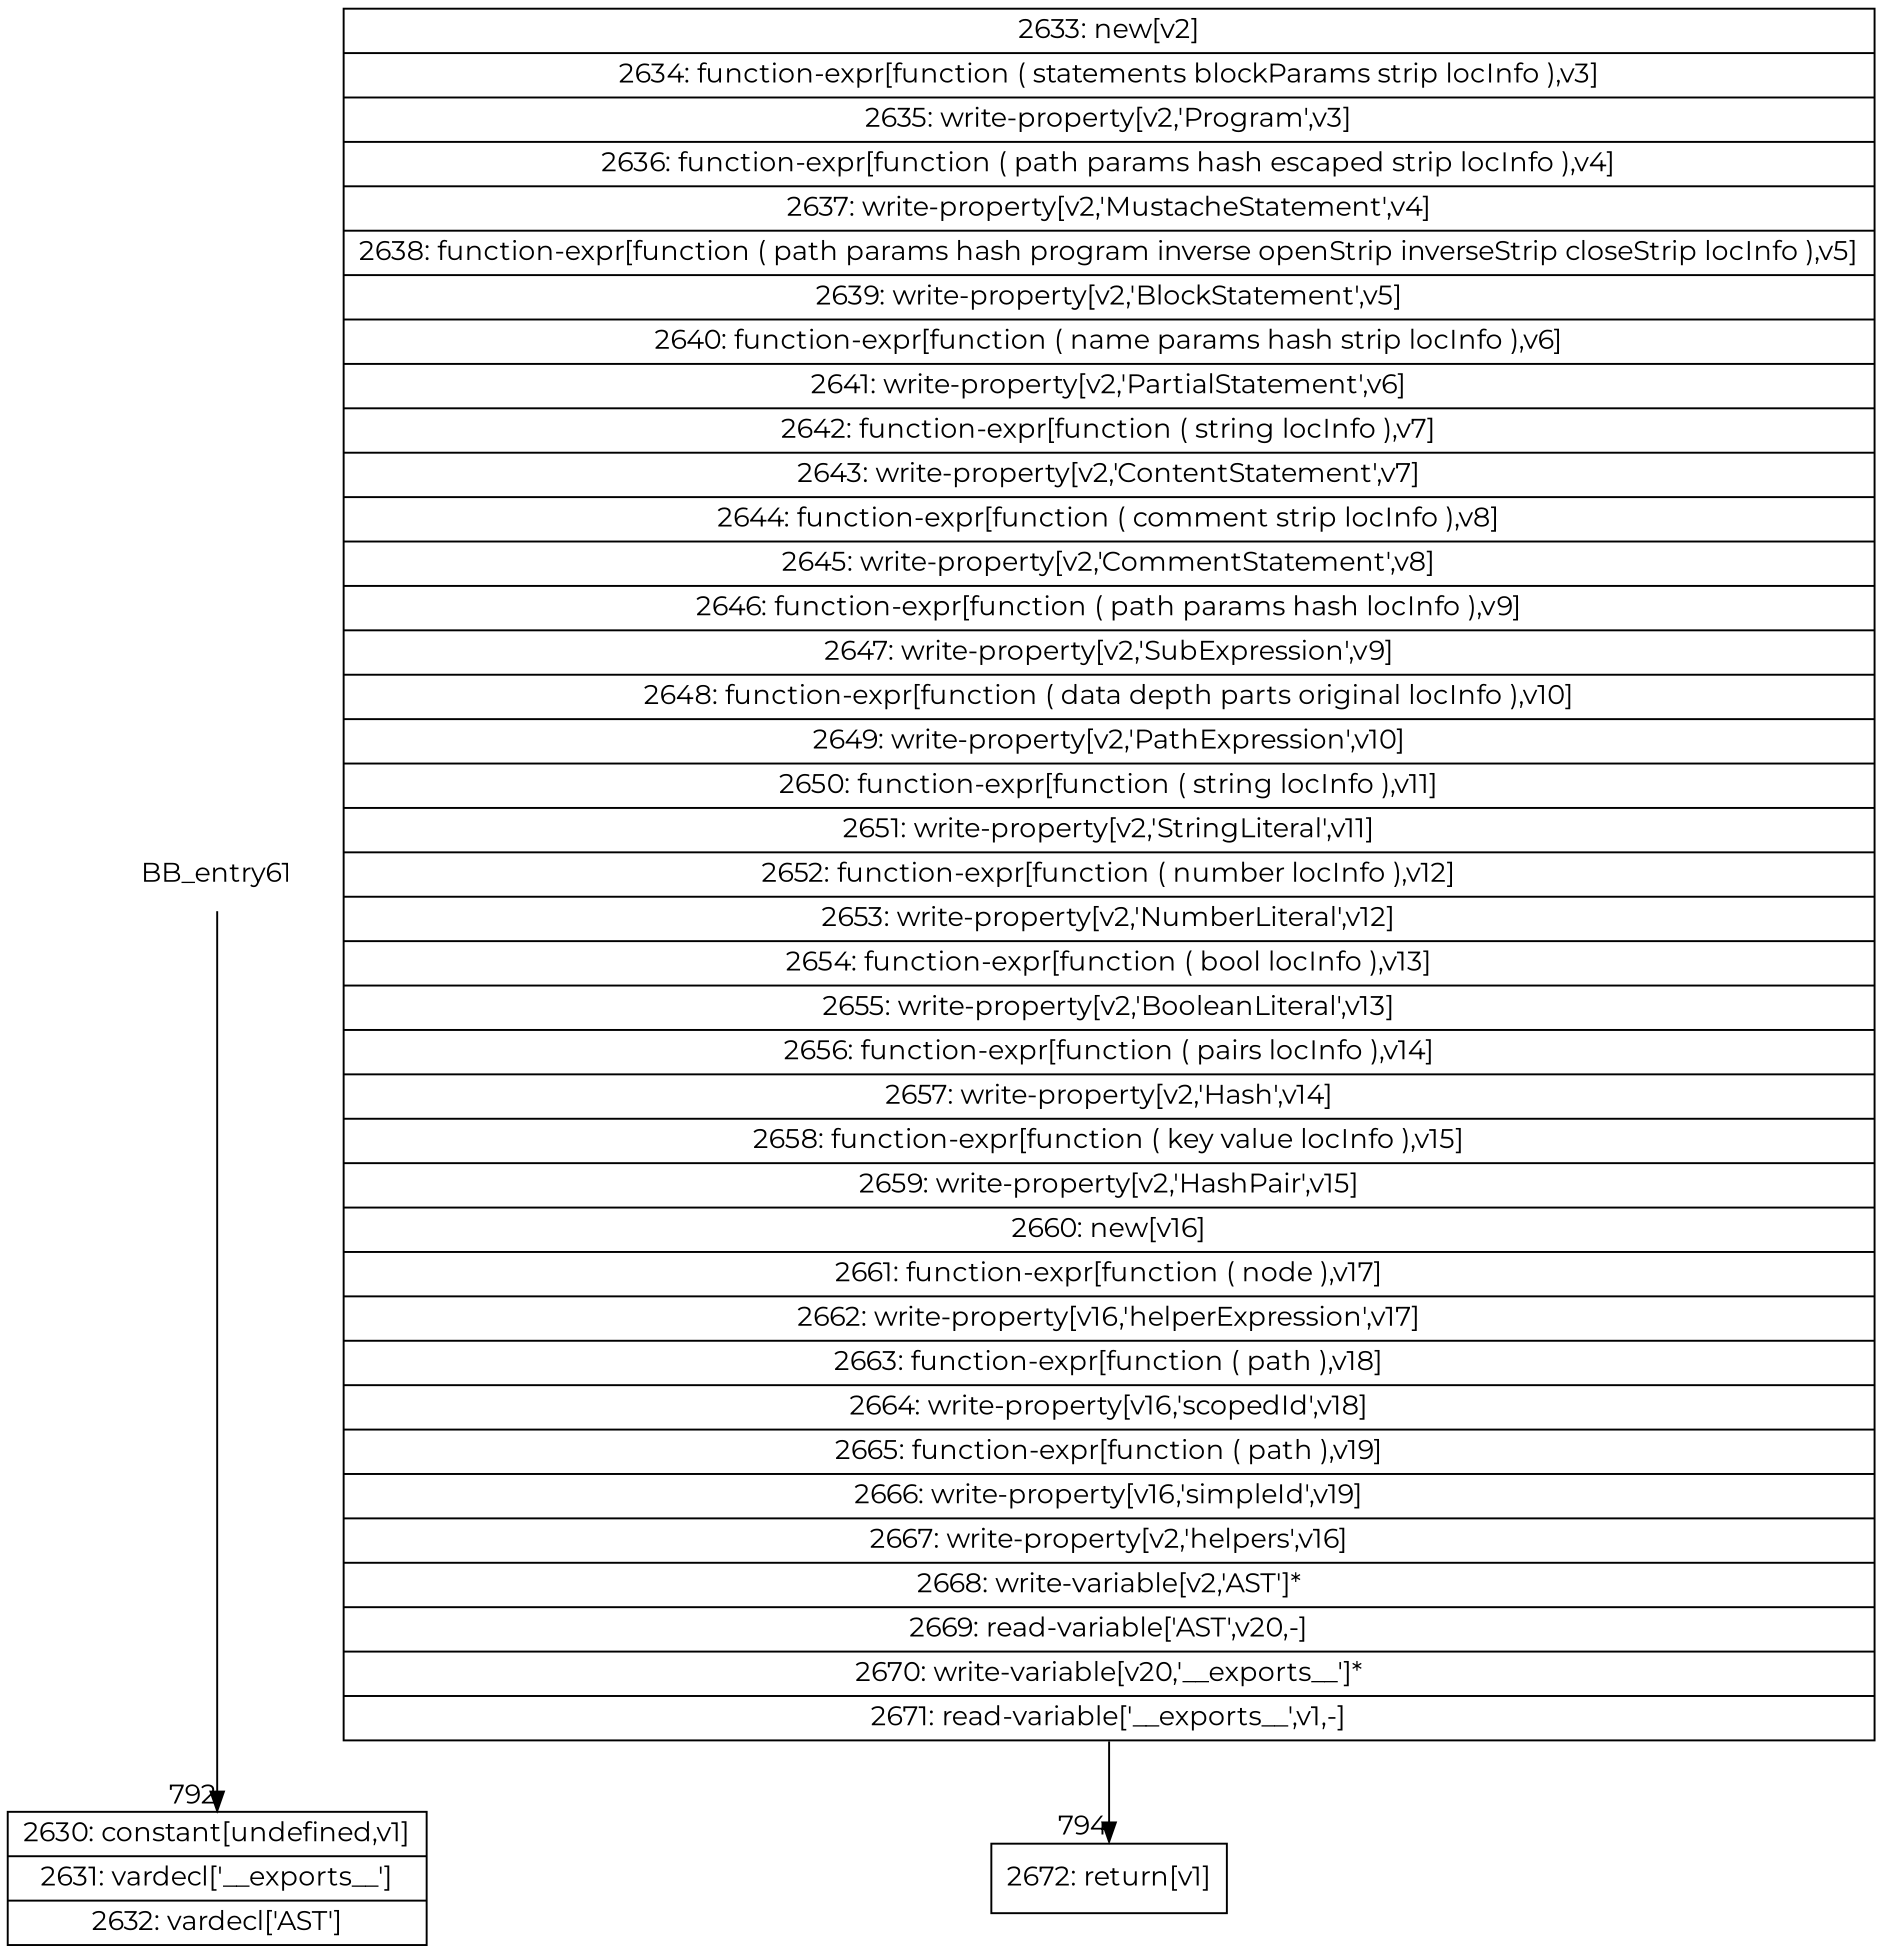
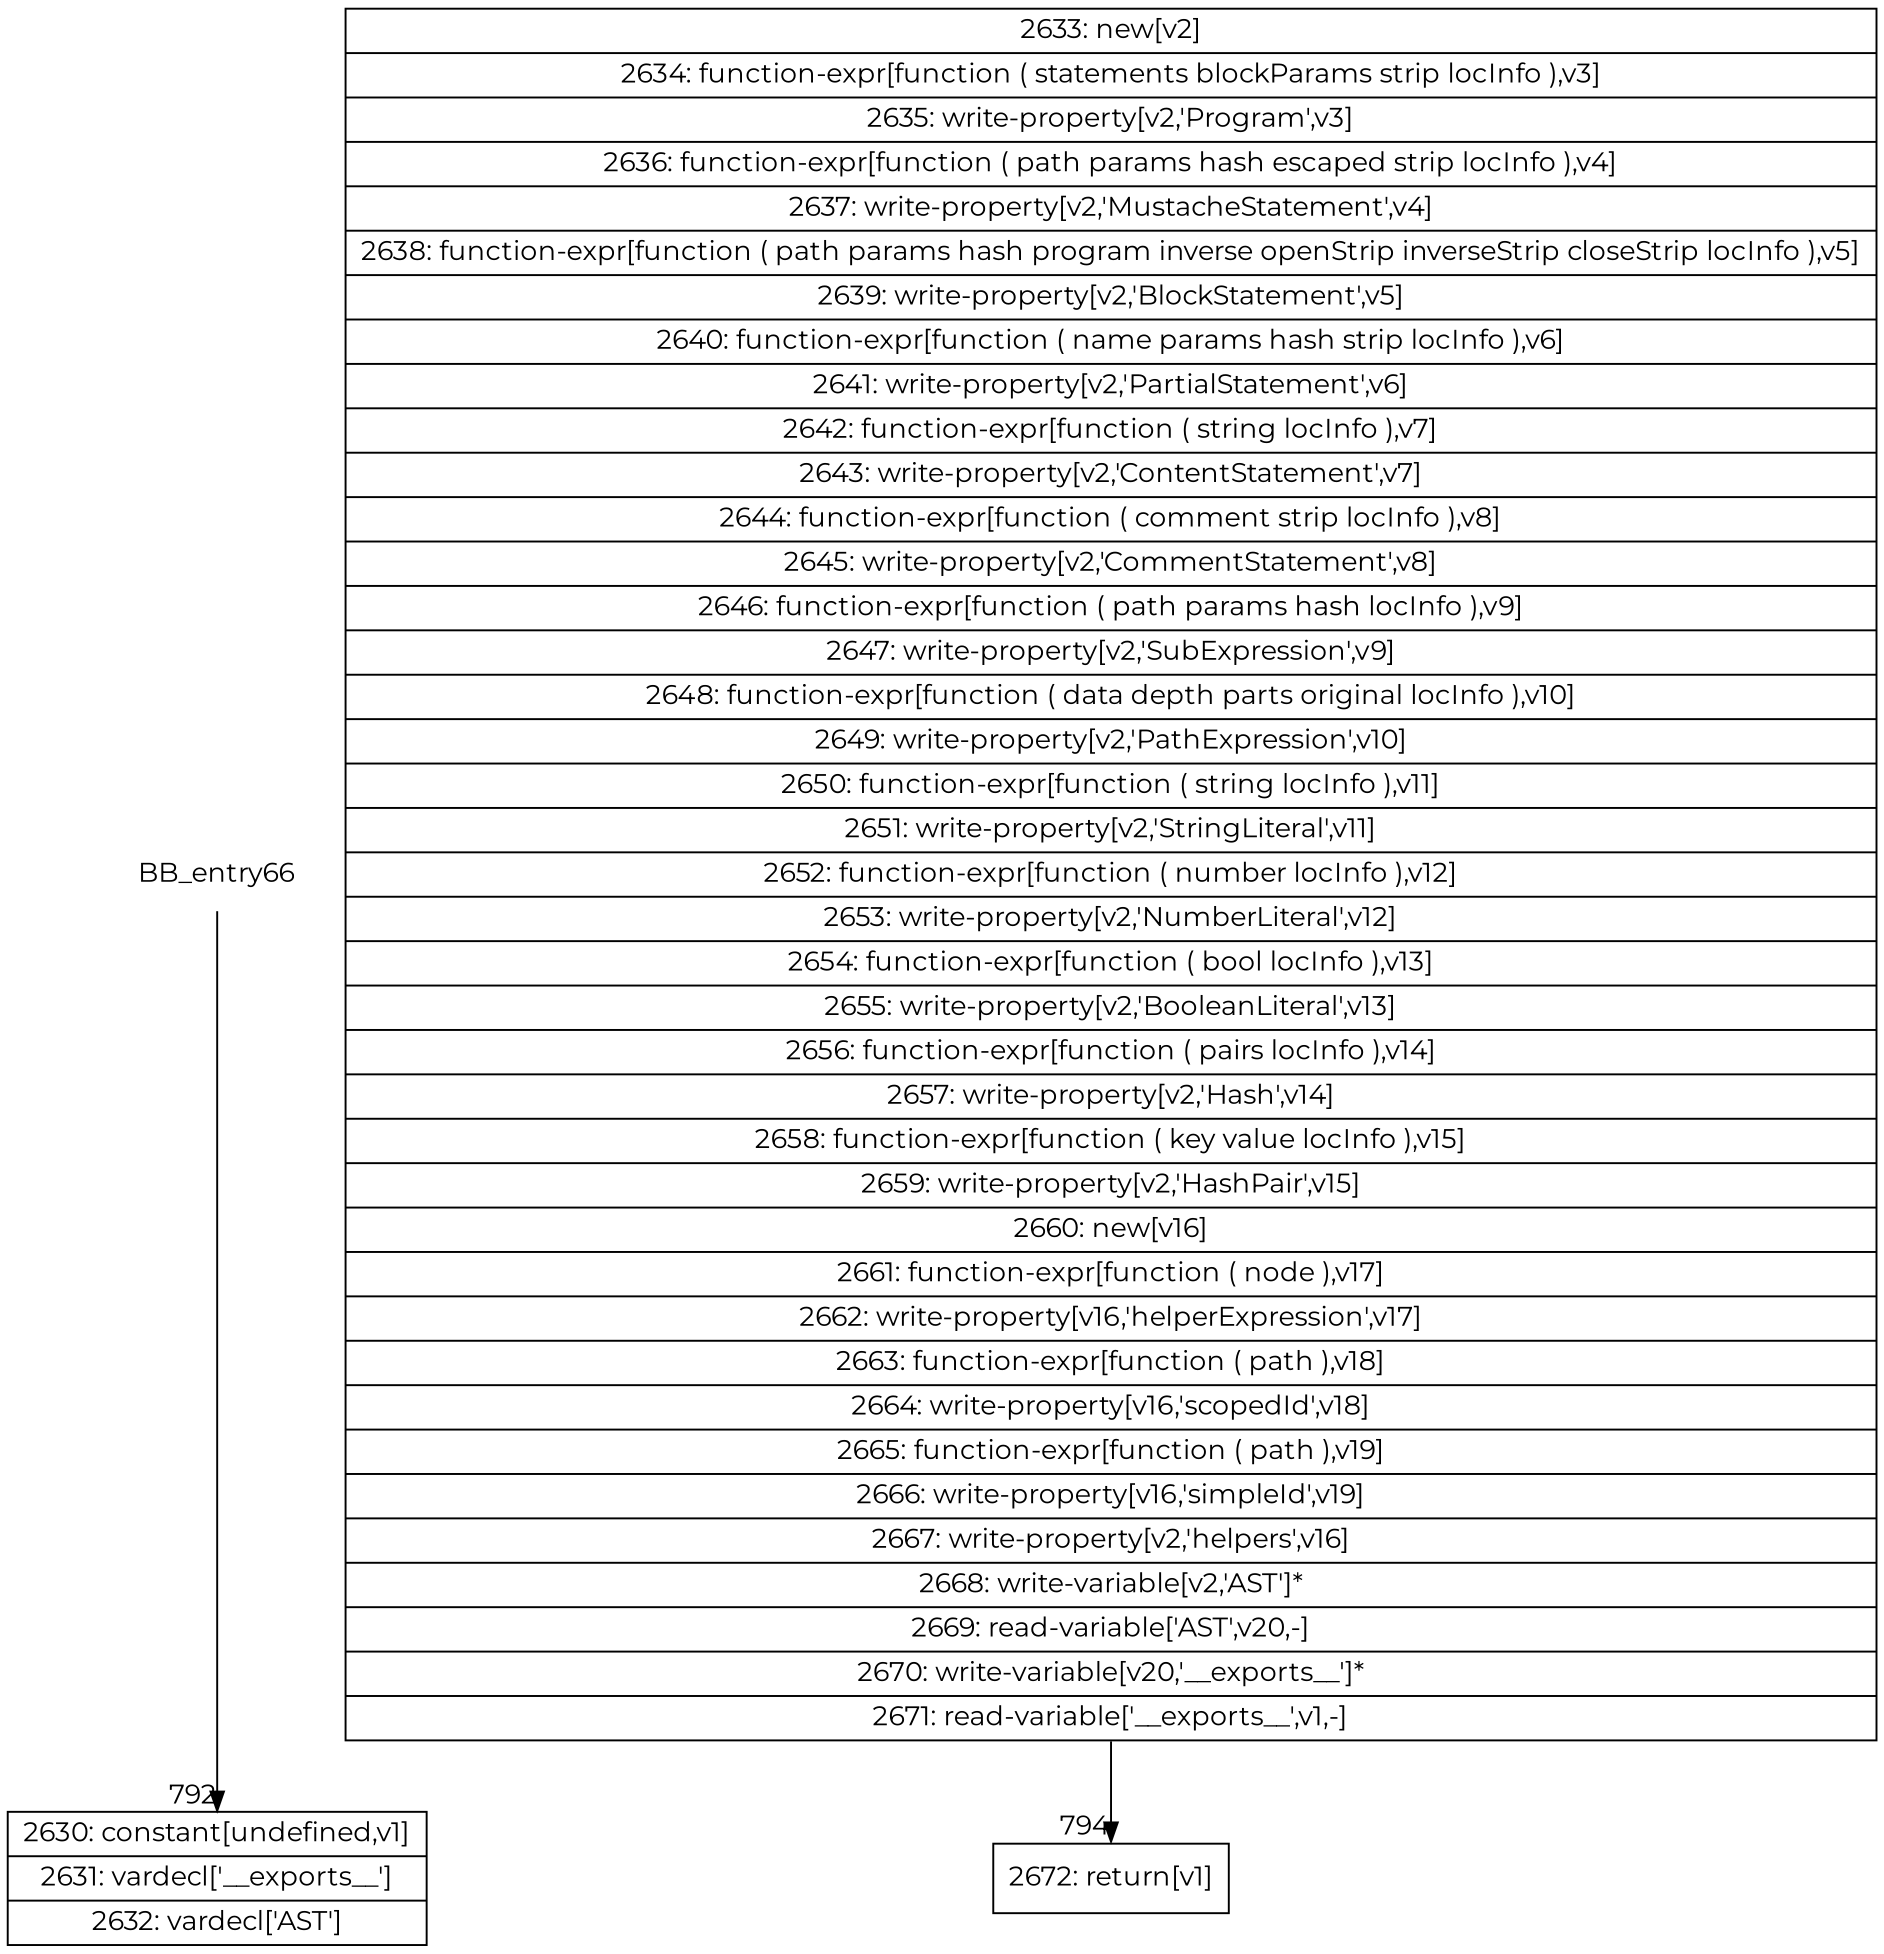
node "BB_entry61": label "BB_entry61" -> "BB_entry66"
